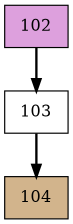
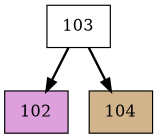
edge "102" -> "103": reversed
